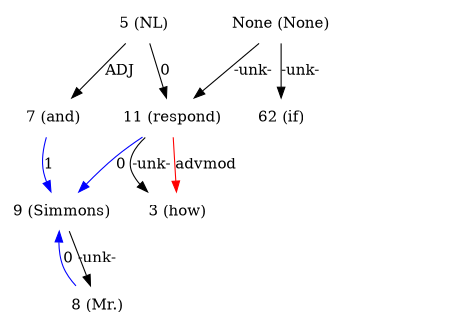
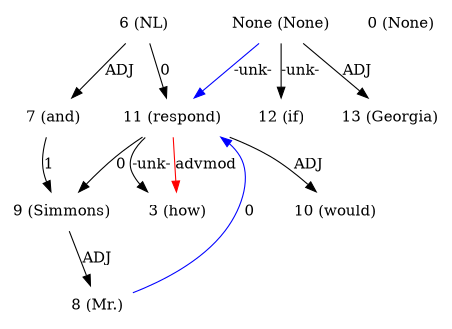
node "5 (NL)": label "5 (NL)" -> "6 (NL)"
node "0 (None)": added
edge "None (None)" -> "11 (respond)": color black -> blue
node "62 (if)": label "62 (if)" -> "12 (if)"
node "13 (Georgia)": added
edge "11 (respond)" -> "9 (Simmons)": color blue -> black
edge "7 (and)" -> "9 (Simmons)": color blue -> black
node "10 (would)": added
edge "9 (Simmons)" -> "8 (Mr.)": label "-unk-" -> "ADJ"
edge "8 (Mr.)" -> "9 (Simmons)": now "8 (Mr.)" -> "11 (respond)"
